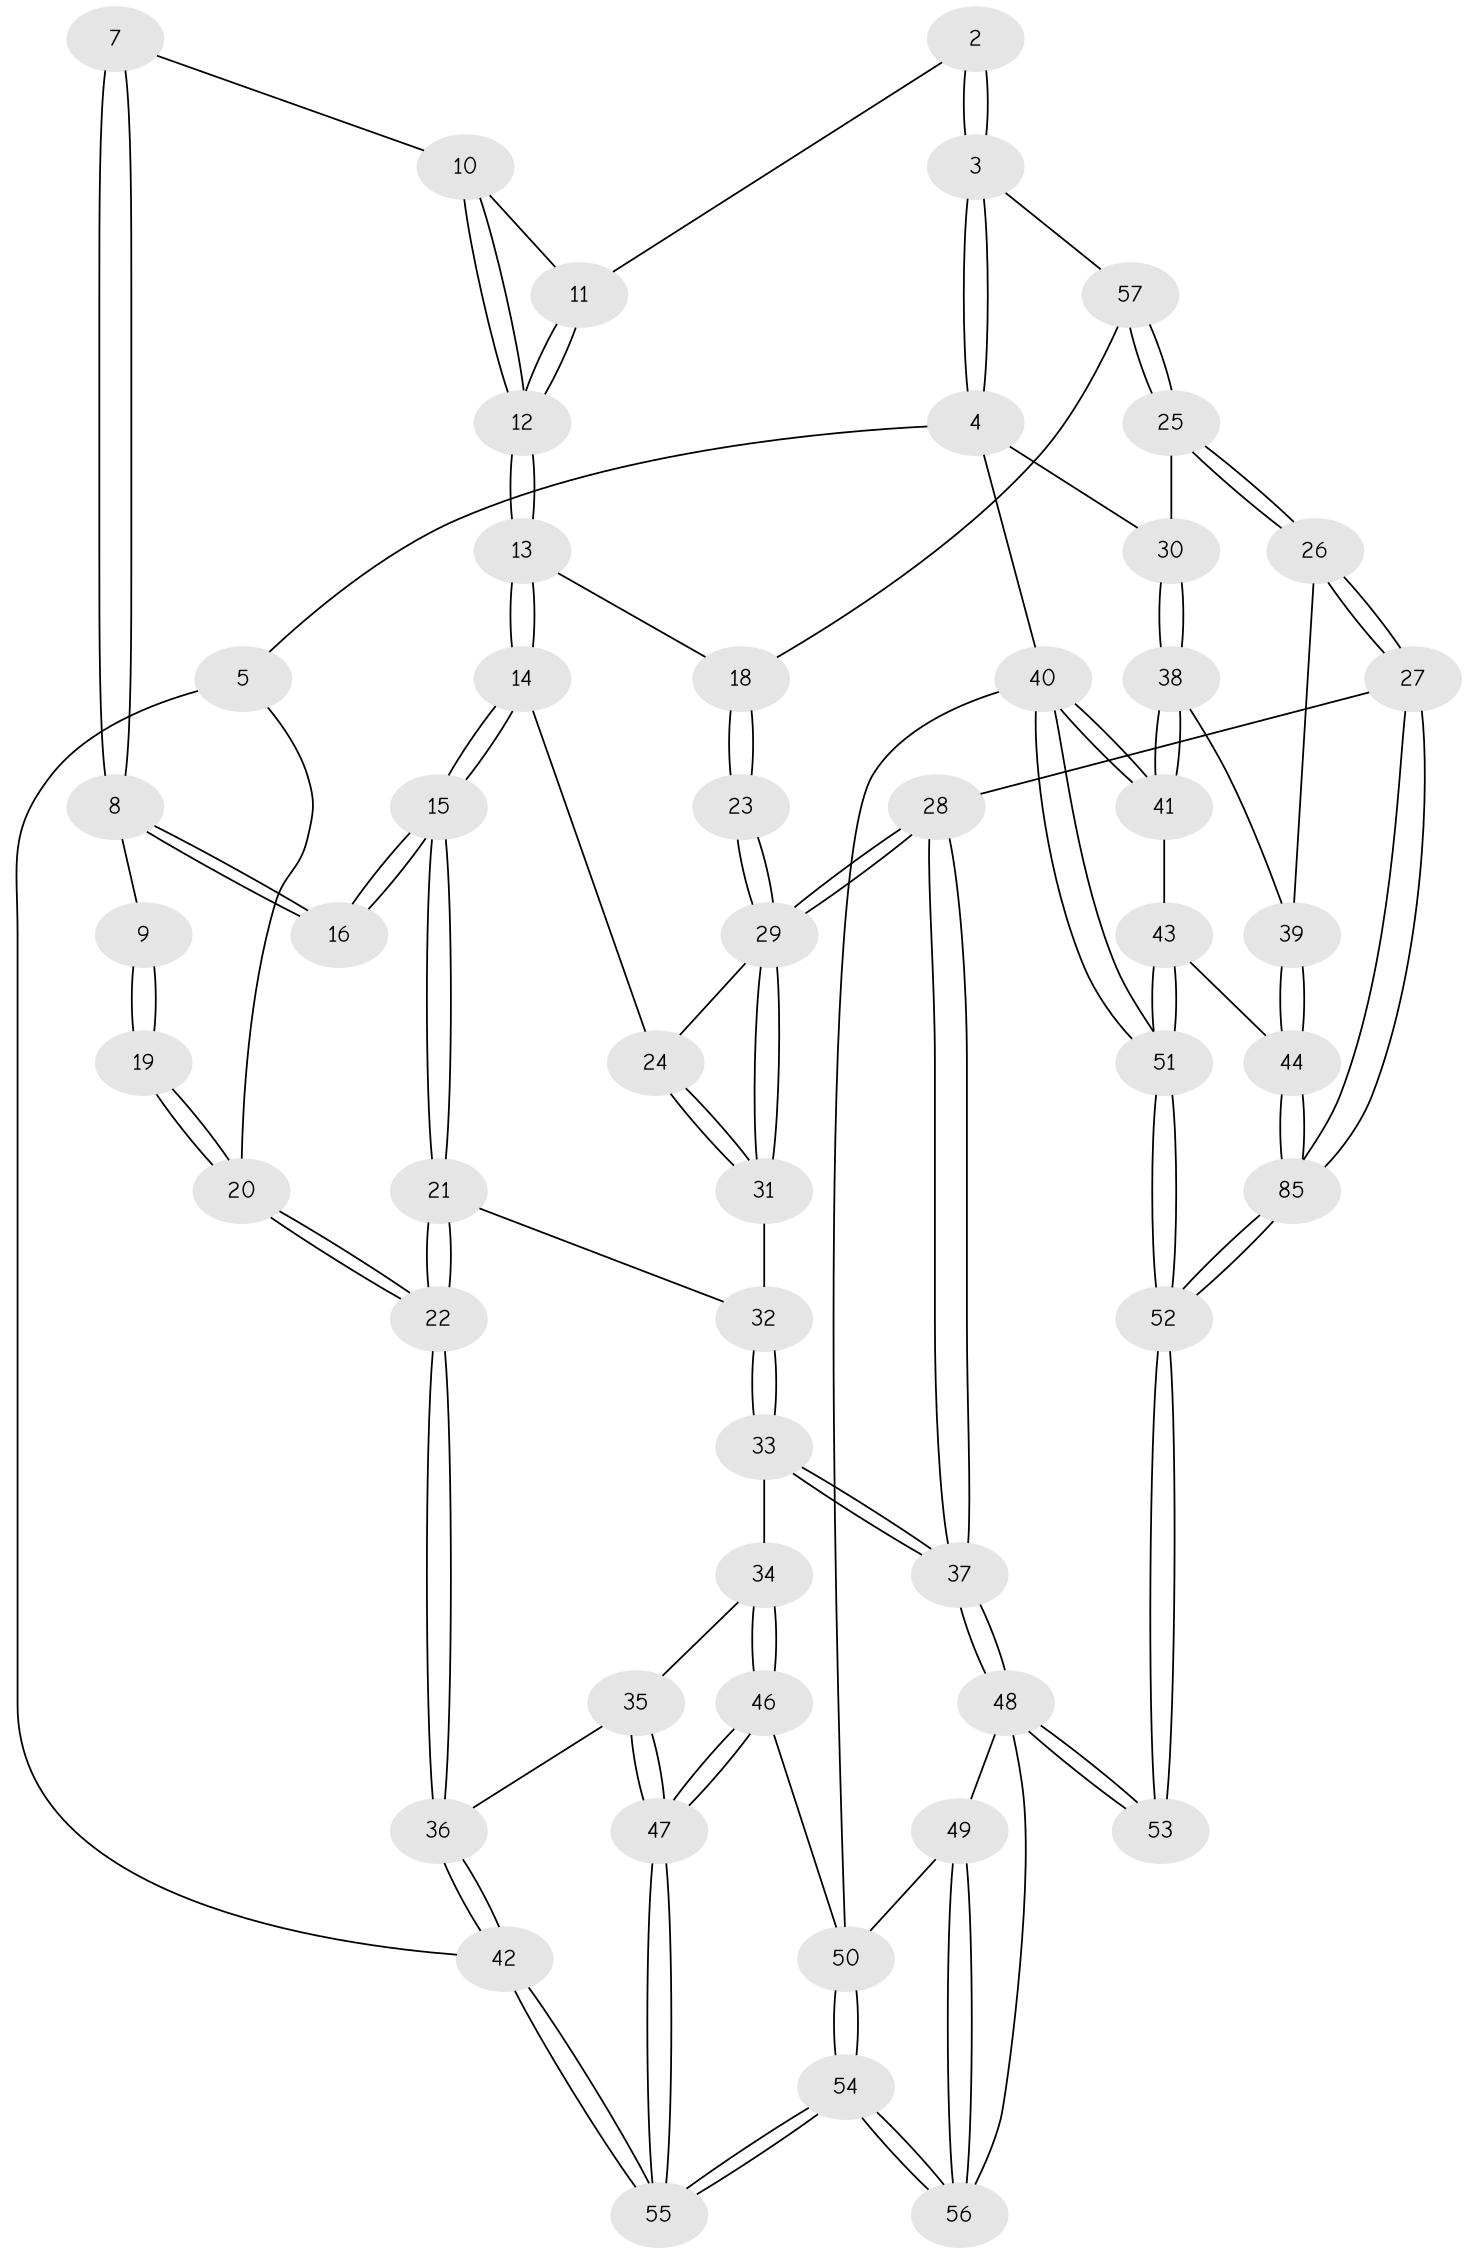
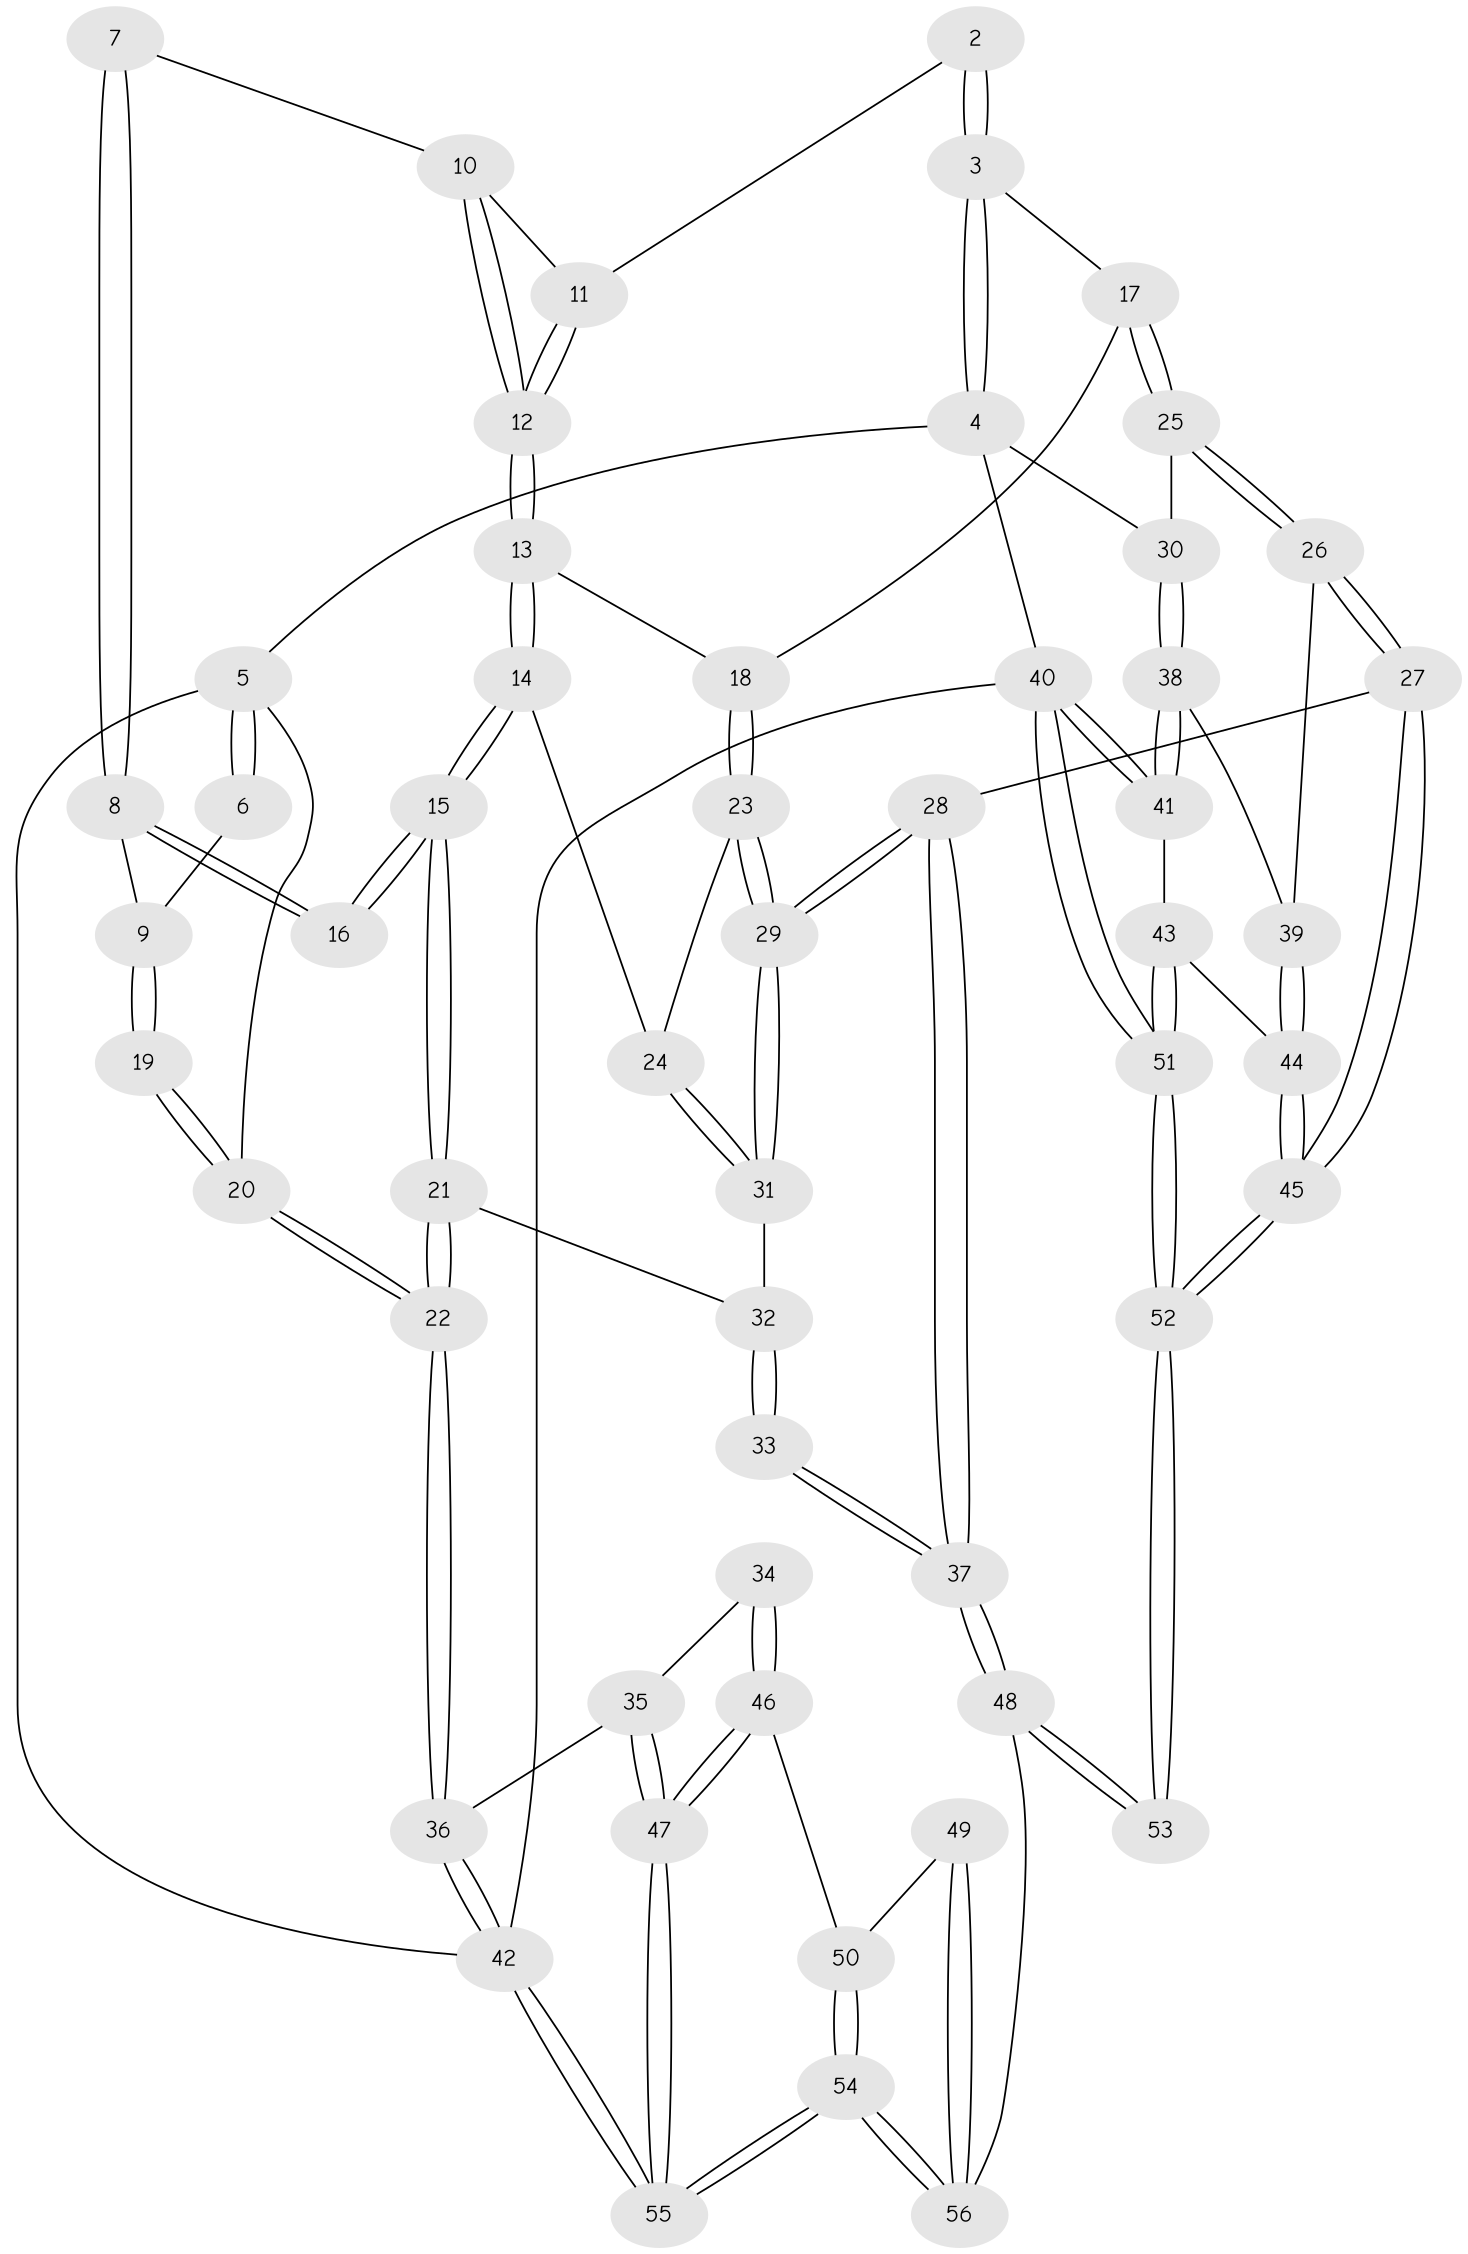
node "57": label "57" -> "17"
node "6": added
edge "29" -- "24": now "23" -- "24"
node "85": label "85" -> "45"
edge "40" -- "50": now "40" -- "42"
edge "33" -- "34": removed
edge "48" -- "49": removed
